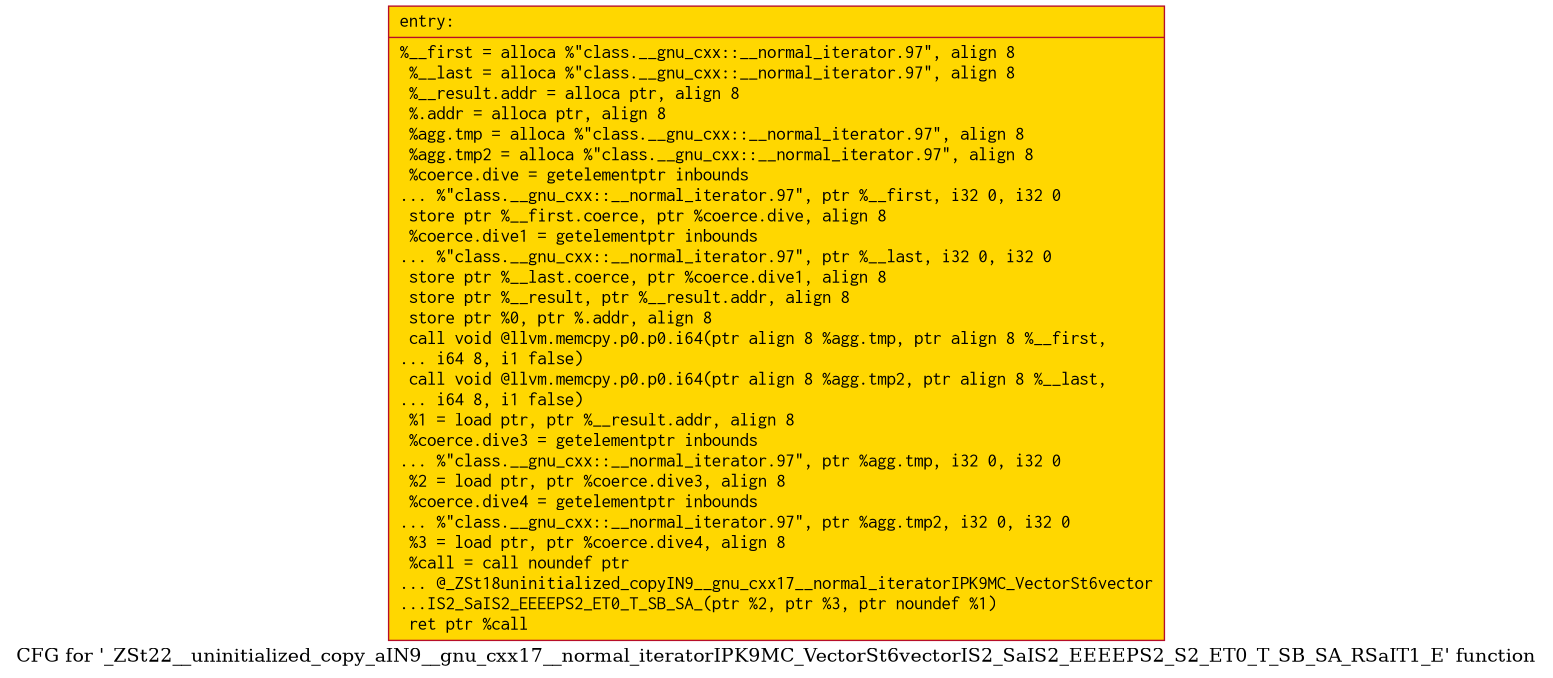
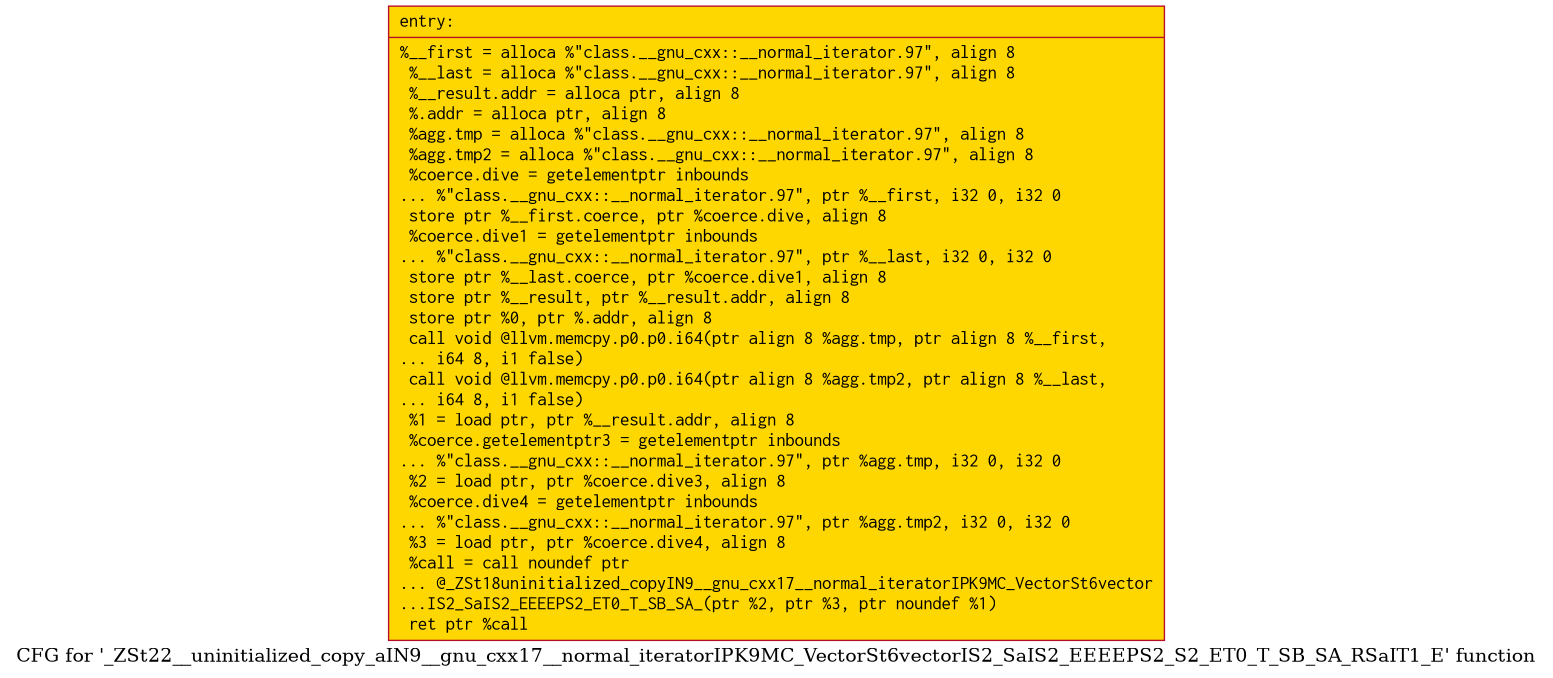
node "entry:": text "%coerce.dive3 = getelementptr inbounds" -> "%coerce.getelementptr3 = getelementptr inbounds"
